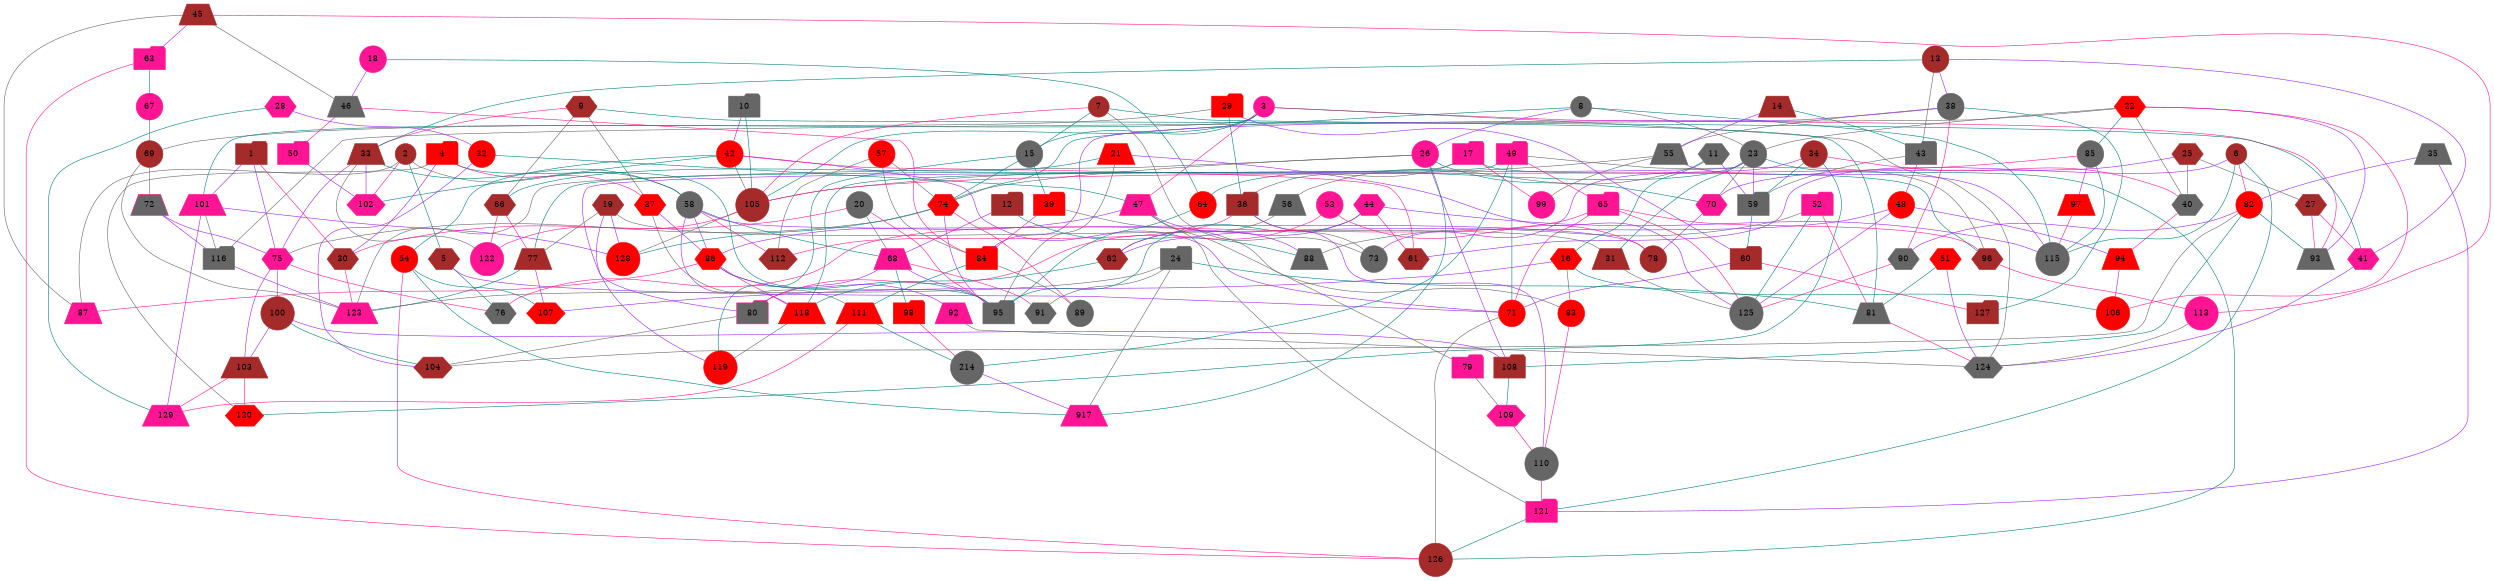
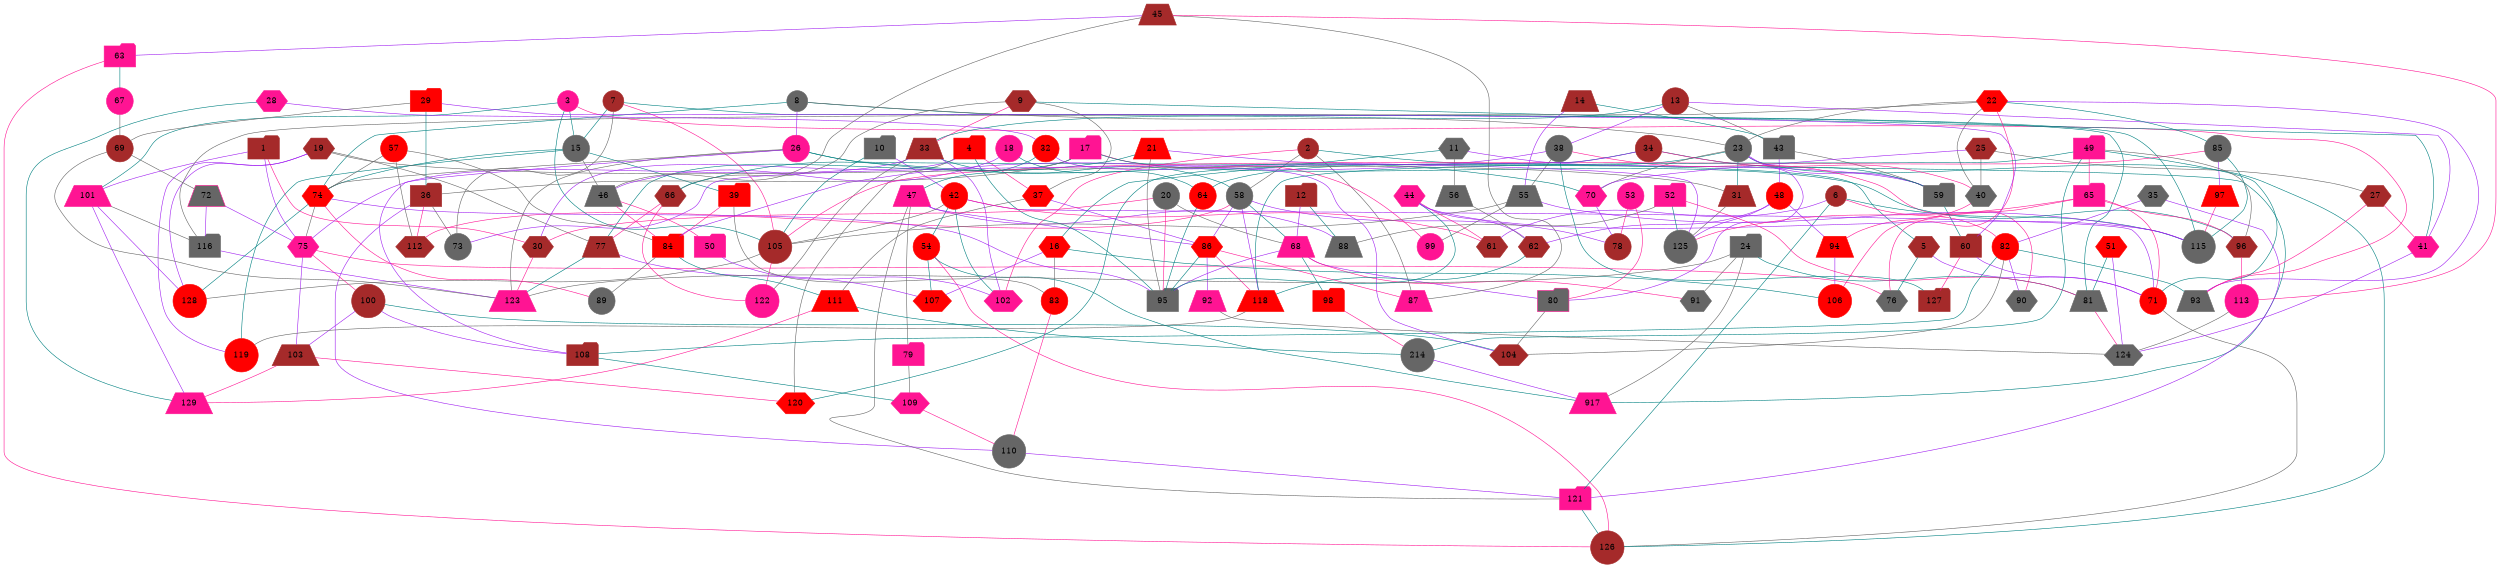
edge "3" -- "124": removed
node "35": shape trapezium -> hexagon
edge "3" -- "47": removed
edge "15" -- "46": added
edge "90" -- "125": removed
